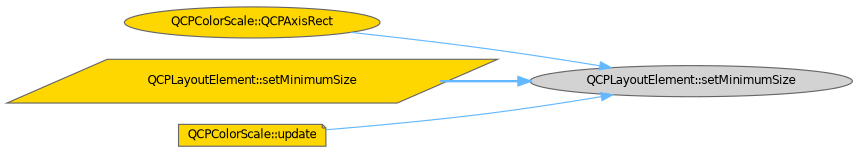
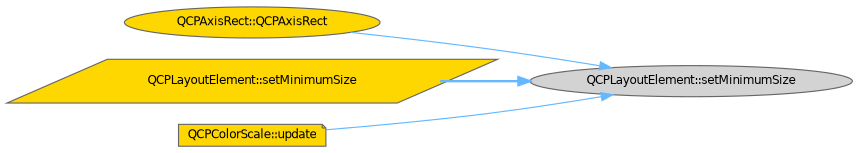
node "QCPColorScale::QCPAxisRect": label "QCPColorScale::QCPAxisRect" -> "QCPAxisRect::QCPAxisRect"
